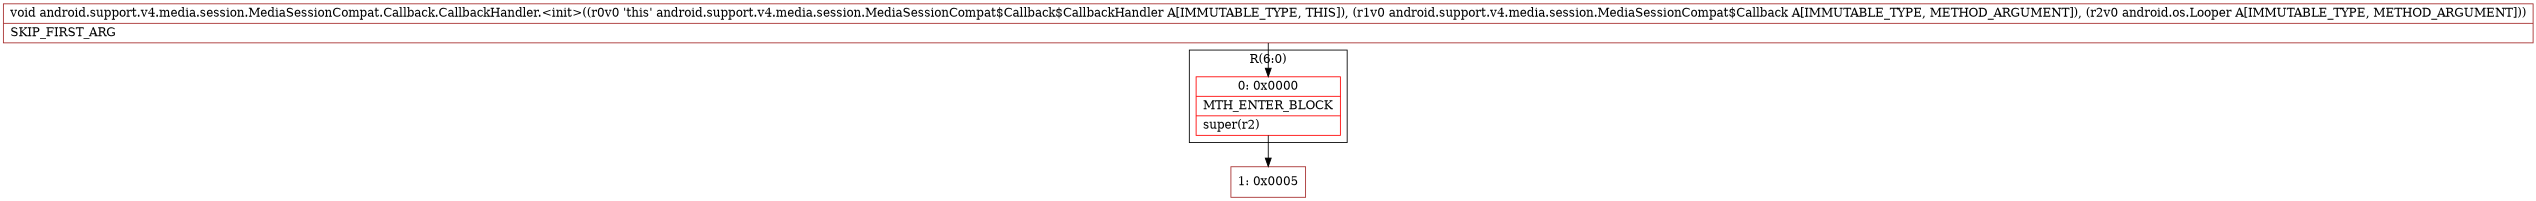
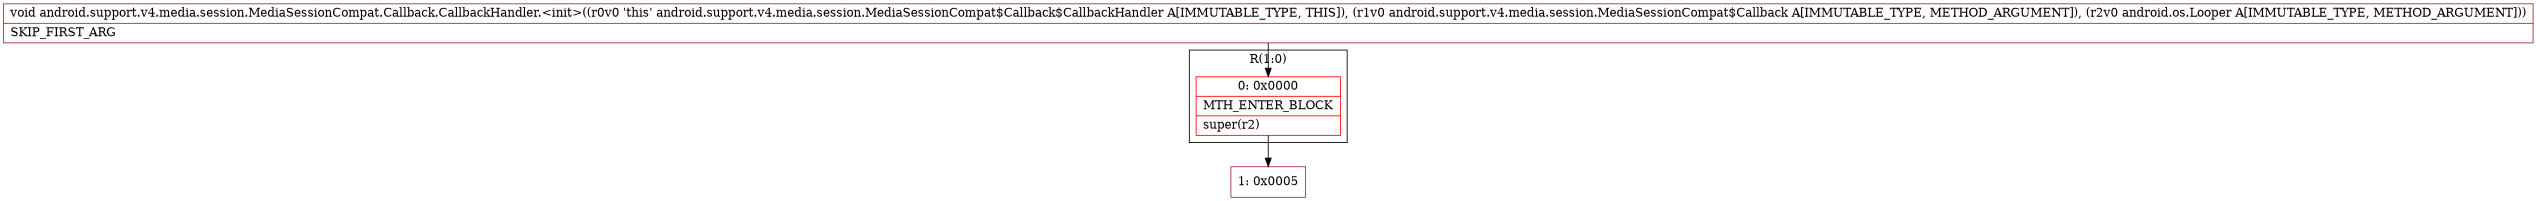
cluster "R(6:0)": label "R(6:0)" -> "R(1:0)"
